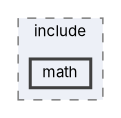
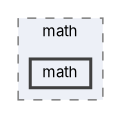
cluster "include": label "include" -> "math"
